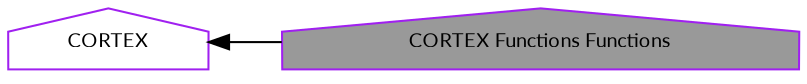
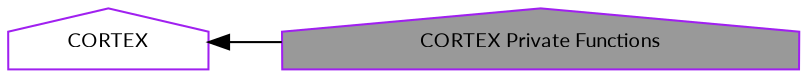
node "CORTEX Functions Functions": label "CORTEX Functions Functions" -> "CORTEX Private Functions"
